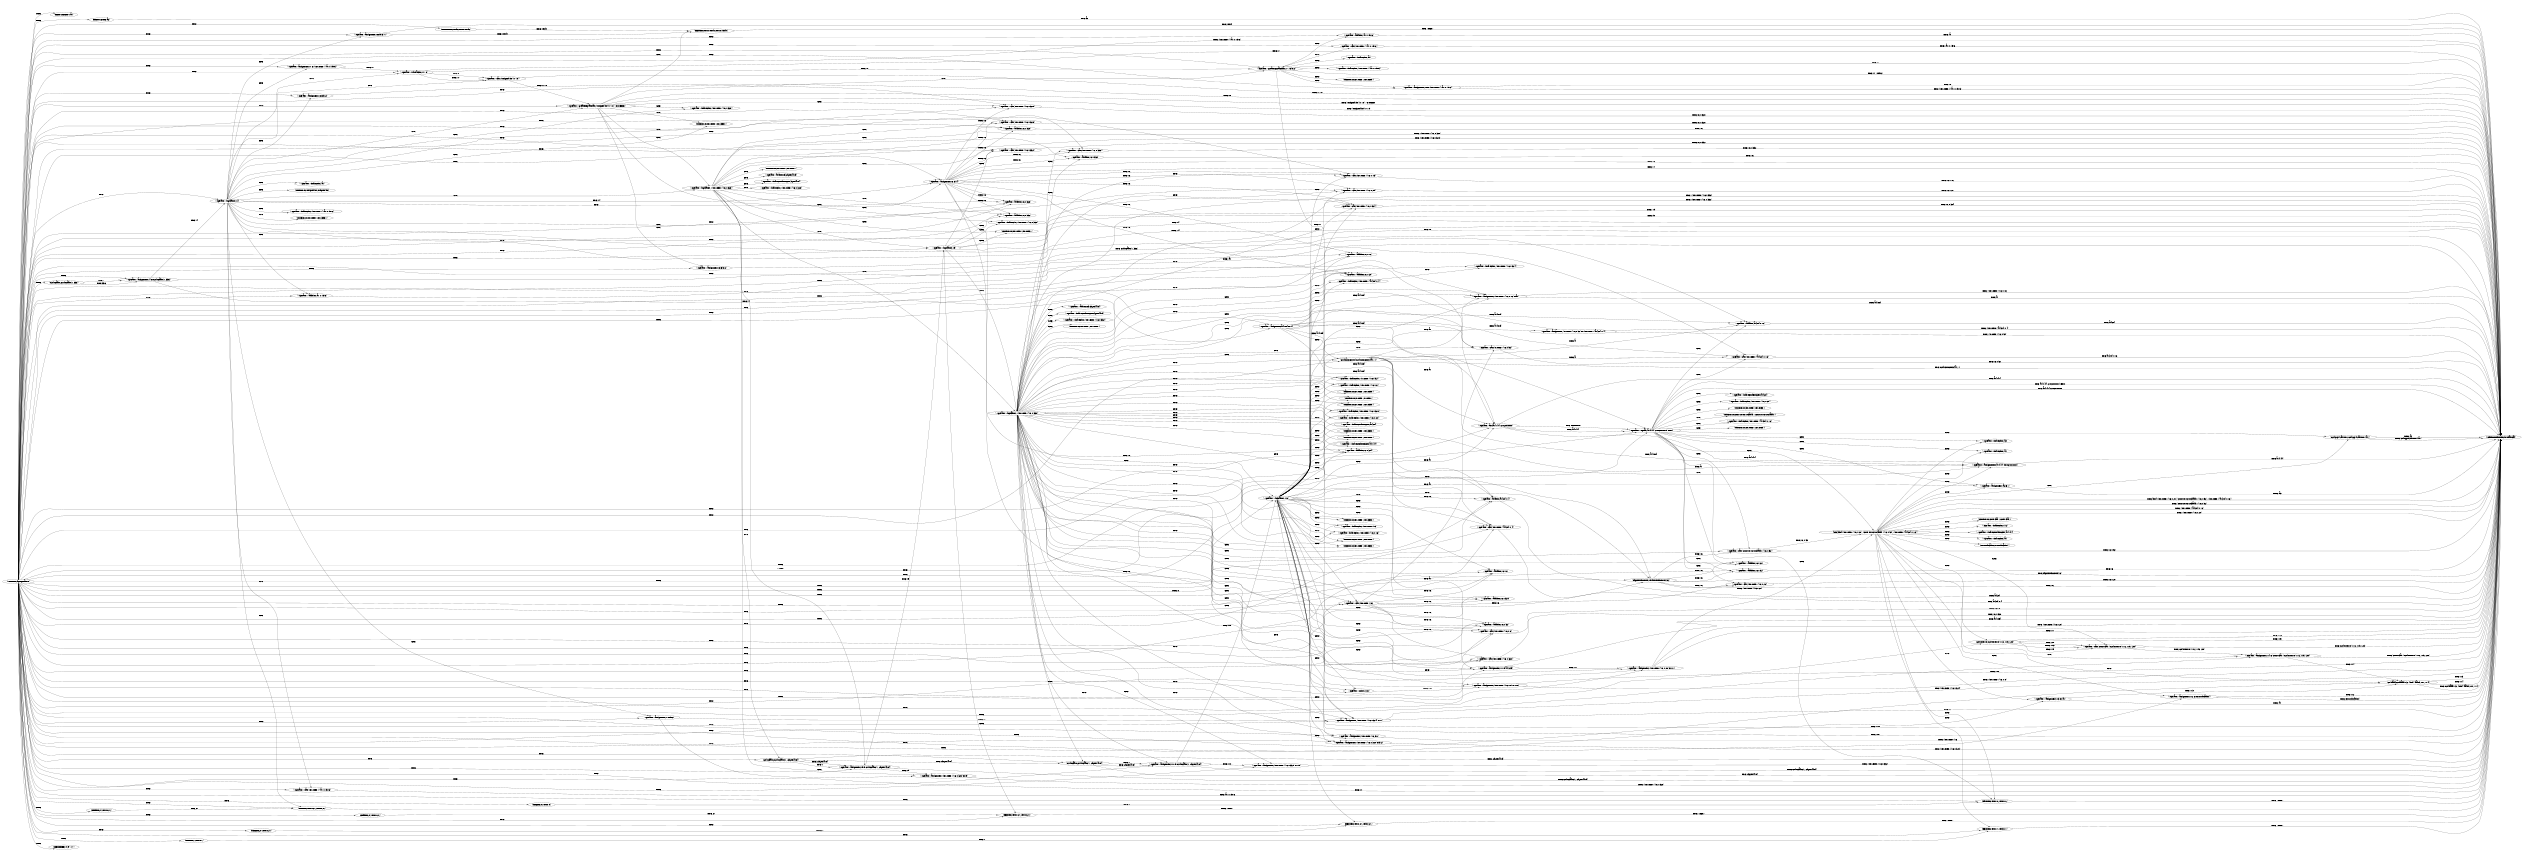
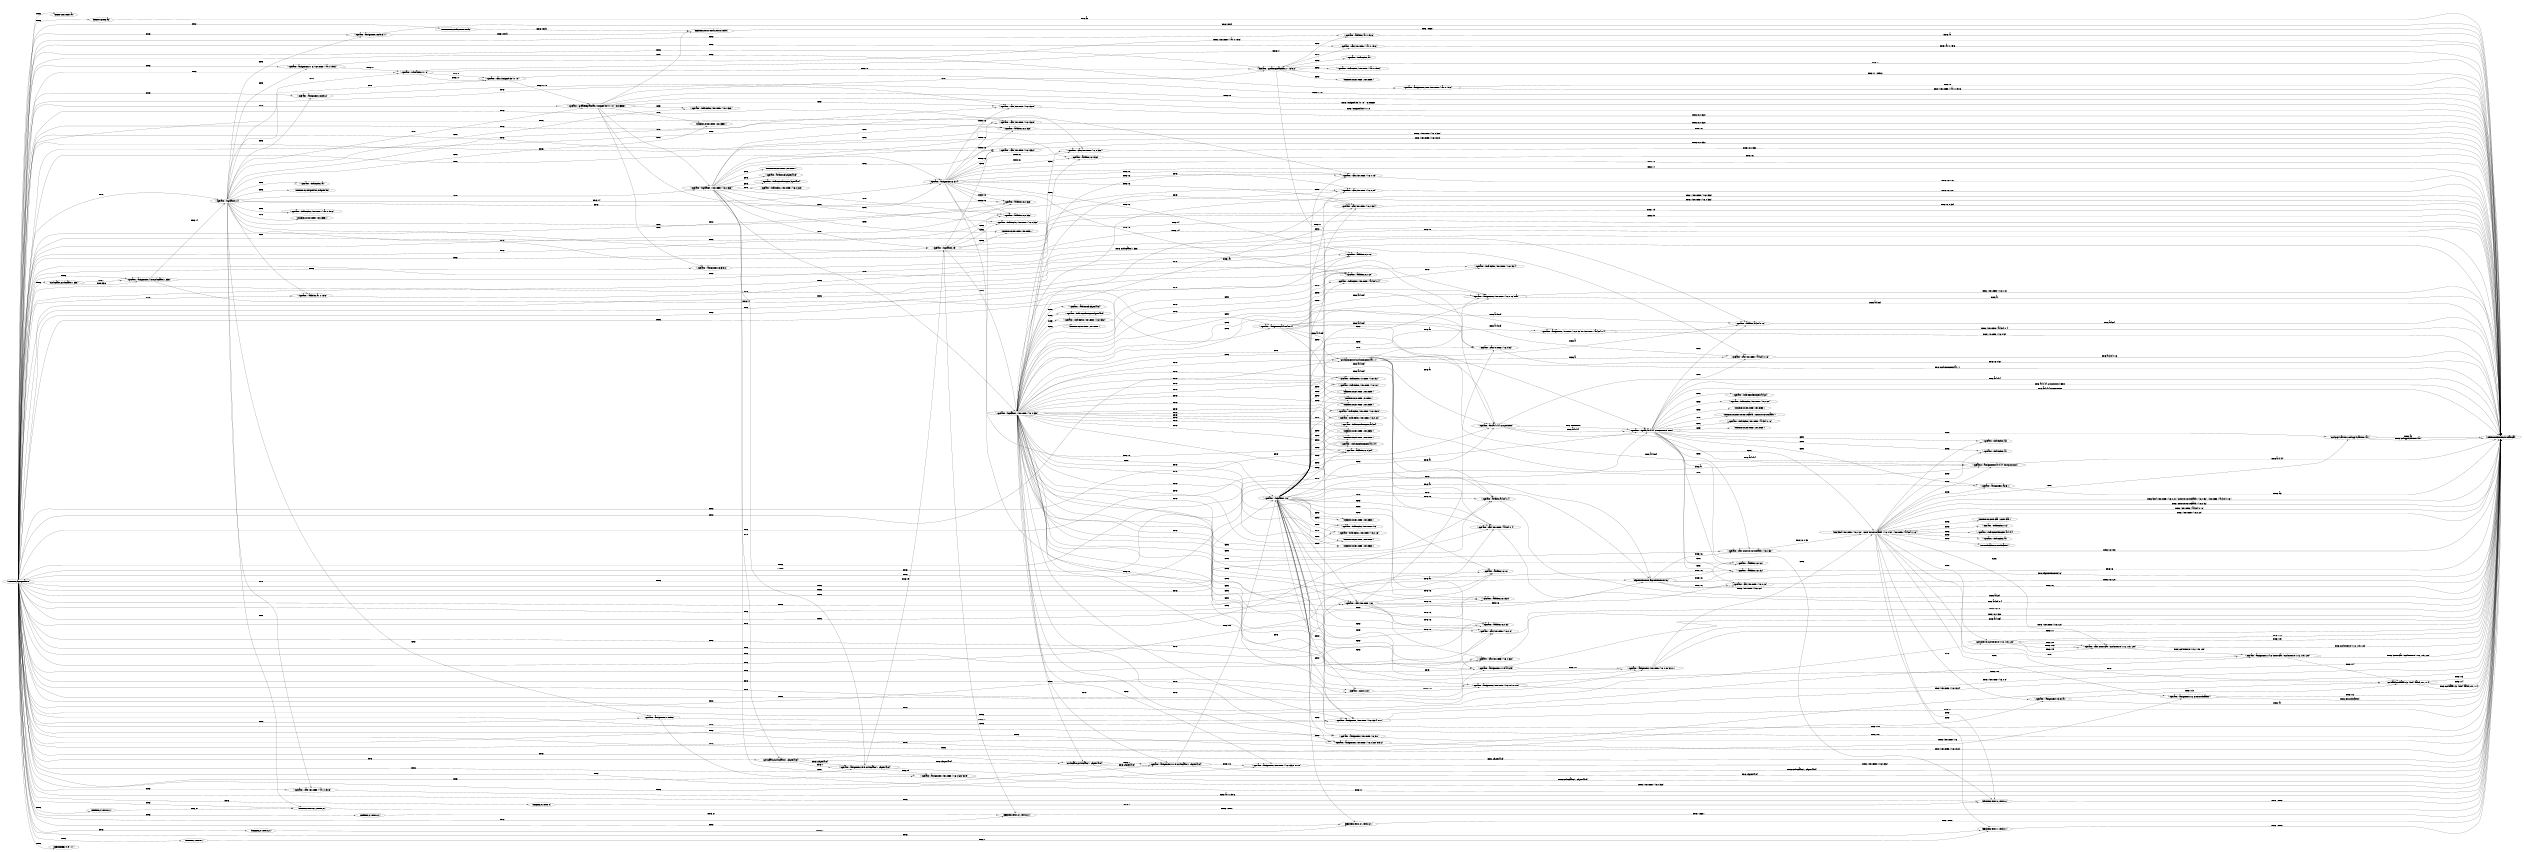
node "(PARAM,_PARAM *a1)": label "(PARAM,_PARAM *a1)" -> "(PARAM,_DWORD *a1)"
edge "(<operator>.greaterEqualsThan,v7 >= 512)" -> "(<operator>.assignment,v8 = *(_DWORD *)(*a1 + 1576))": removed, label "CDG:"
node "(tftp_set_timeouts,result_set_timeouts(v6))": label "(tftp_set_timeouts,result_set_timeouts(v6))" -> "(tftp_set_timeouts,tftp_set_timeouts(v6))"
edge "(<operator>.logicalNot,!*(_DWORD *)(v6 + 332))" -> "(<operator>.minus,-100)": label "DDG: 8" -> "CDG: "
edge "(<operator>.logicalNot,!v10)" -> "(<operator>.assignment,*(_DWORD *)v6 = 0)": removed, label "CDG:"
